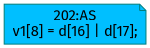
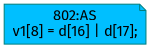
node "202:AS v1[8] = d[16] | d[17];": label "202:AS v1[8] = d[16] | d[17];" -> "802:AS v1[8] = d[16] | d[17];"
